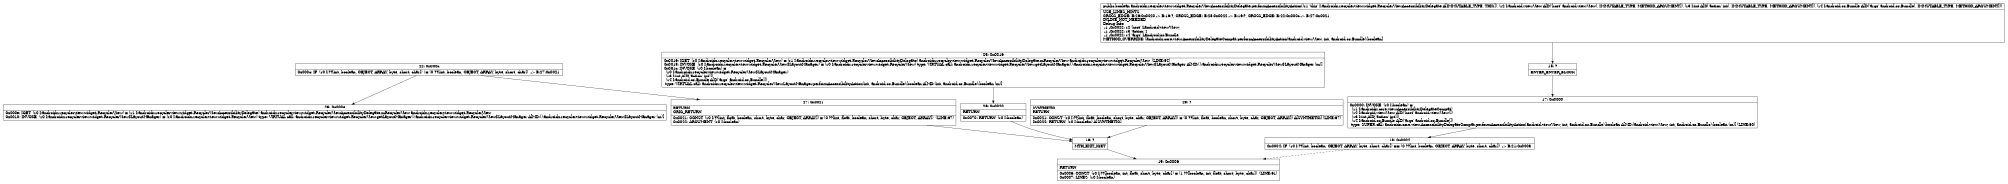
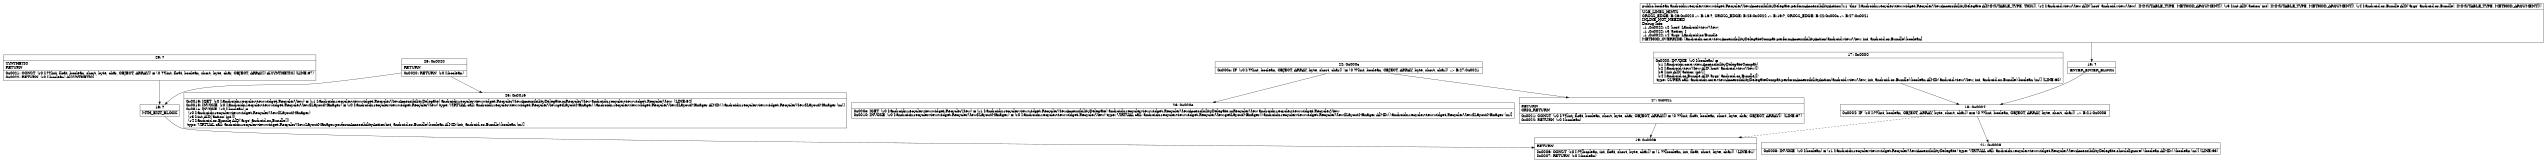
edge "15: ?" -> "17: 0x0000": now "15: ?" -> "18: 0x0004"
edge "25: 0x0016" -> "26: 0x0020": reversed
node "26: 0x0020": text "0x0070: RETURN  (r0 I:boolean)" -> "0x0020: RETURN  (r0 I:boolean)"
node "27: 0x0021": text "0x0022: ARGUMENT  (r0 I:boolean)" -> "0x0022: RETURN  (r0 I:boolean)"
edge "27: 0x0021" -> "16: ?": now "27: 0x0021" -> "19: 0x0006"
node "16: ?": text "MTH_EXIT_IGET" -> "MTH_EXIT_BLOCK"
node "21: 0x0008": added
node "19: 0x0006": text "0x0007: LINES  (r0 I:boolean)" -> "0x0007: RETURN  (r0 I:boolean)"
